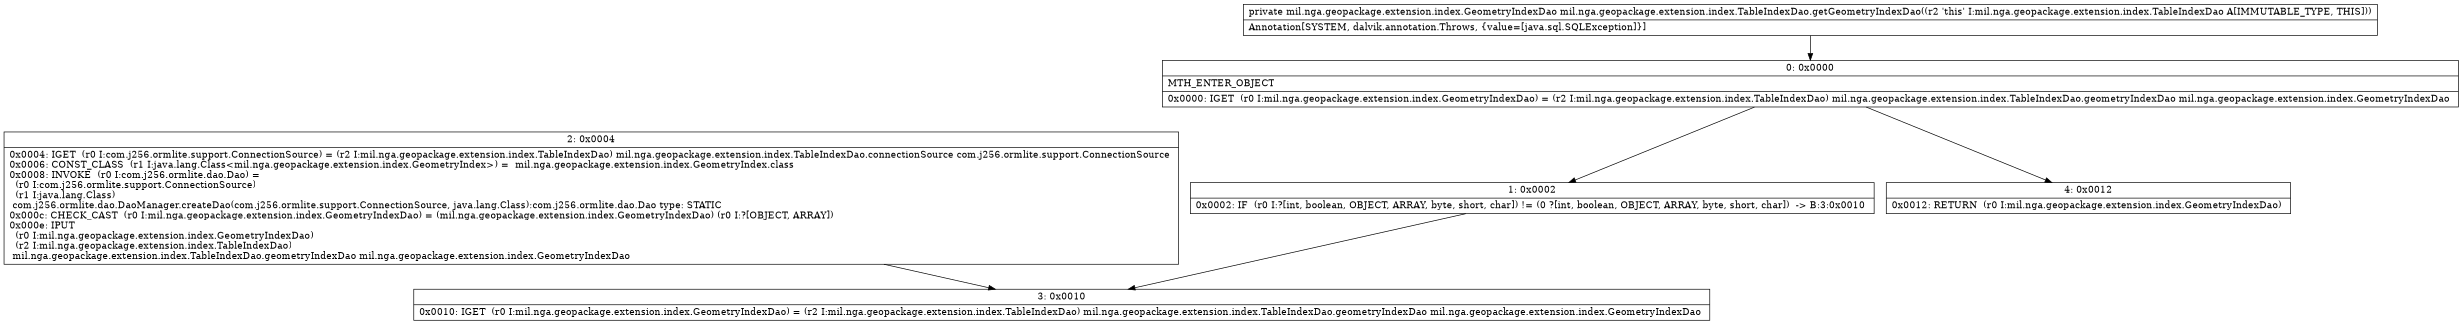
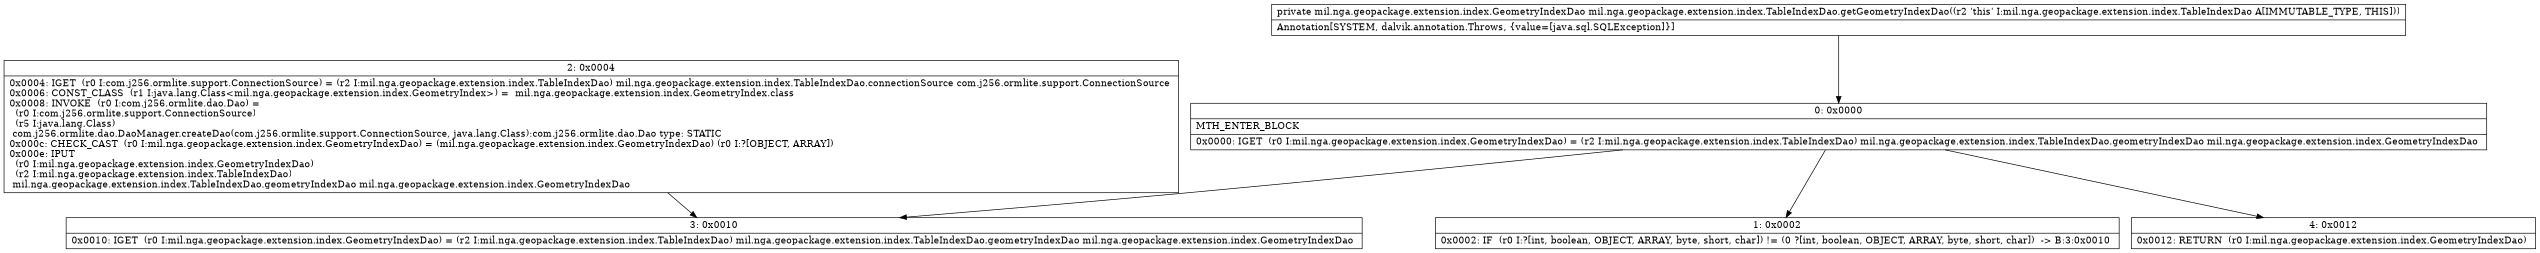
node "0: 0x0000": text "MTH_ENTER_OBJECT" -> "MTH_ENTER_BLOCK"
node "2: 0x0004": text "(r1 I:java.lang.Class)" -> "(r5 I:java.lang.Class)"
edge "1: 0x0002" -> "3: 0x0010": now "0: 0x0000" -> "3: 0x0010"
